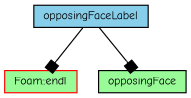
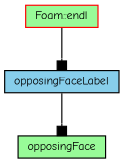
edge "opposingFaceLabel" -> "Foam::endl": reversed
